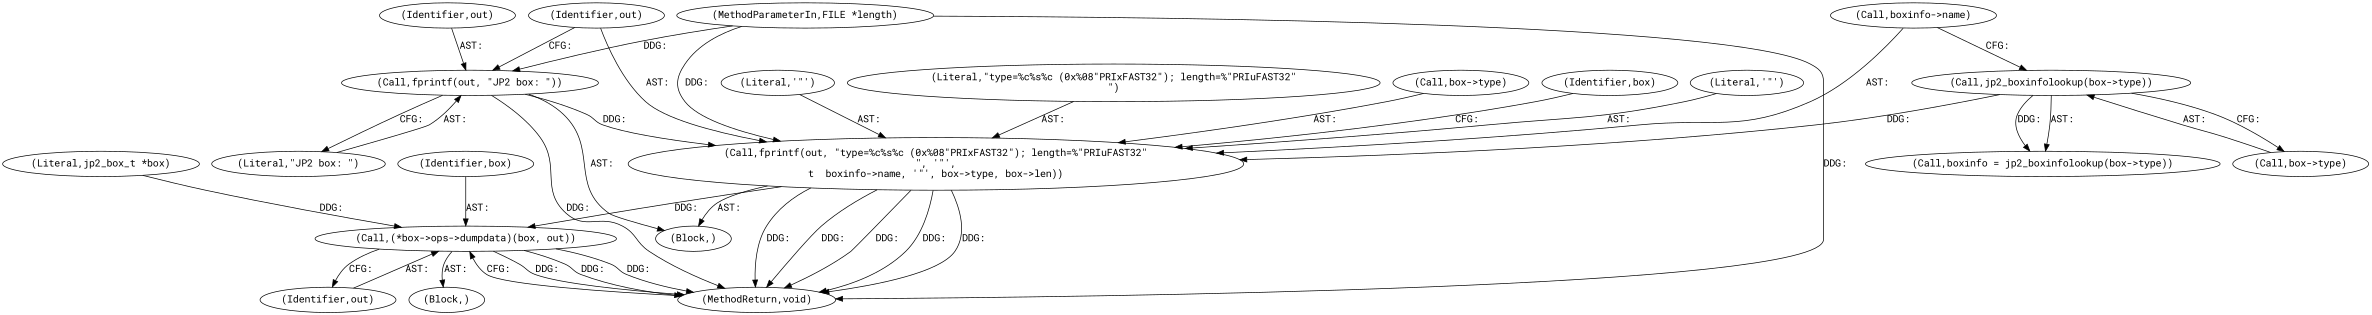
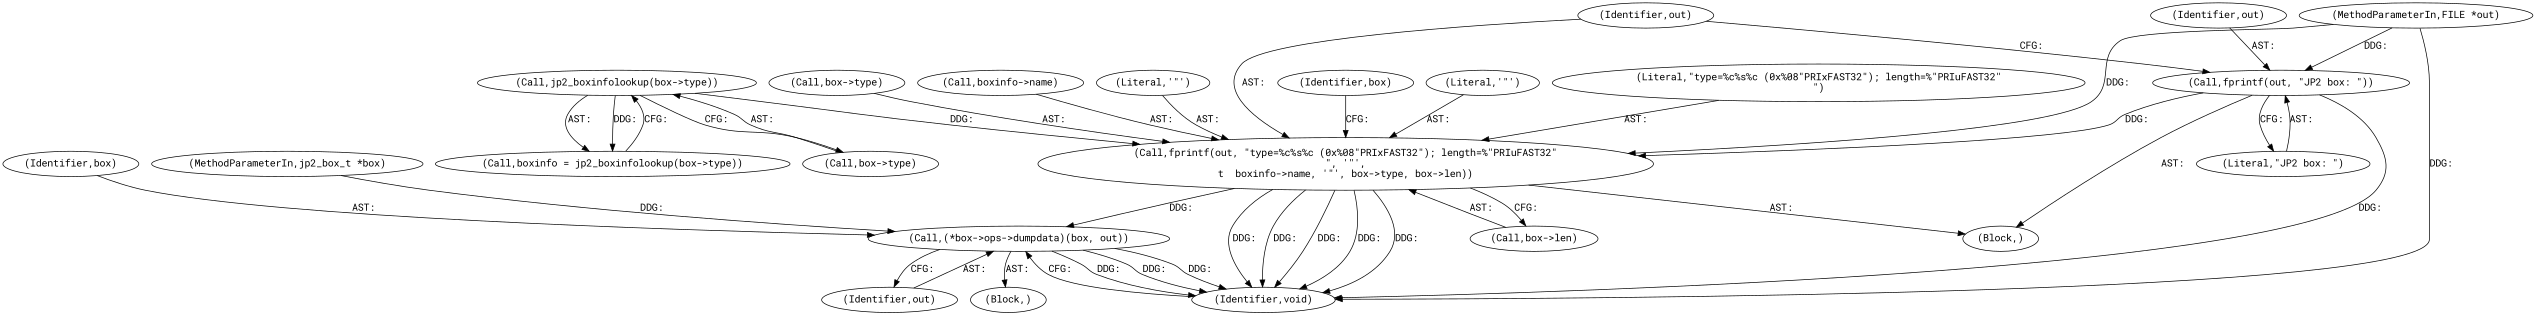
node "(MethodParameterIn,FILE *length)": label "(MethodParameterIn,FILE *length)" -> "(MethodParameterIn,FILE *out)"
edge "(Call,boxinfo->name)" -> "(Call,jp2_boxinfolookup(box->type))": now "(Call,boxinfo = jp2_boxinfolookup(box->type))" -> "(Call,jp2_boxinfolookup(box->type))"
node "(Literal,jp2_box_t *box)": label "(Literal,jp2_box_t *box)" -> "(MethodParameterIn,jp2_box_t *box)"
node "(Call,box->len)": added
node "(MethodReturn,void)": label "(MethodReturn,void)" -> "(Identifier,void)"
